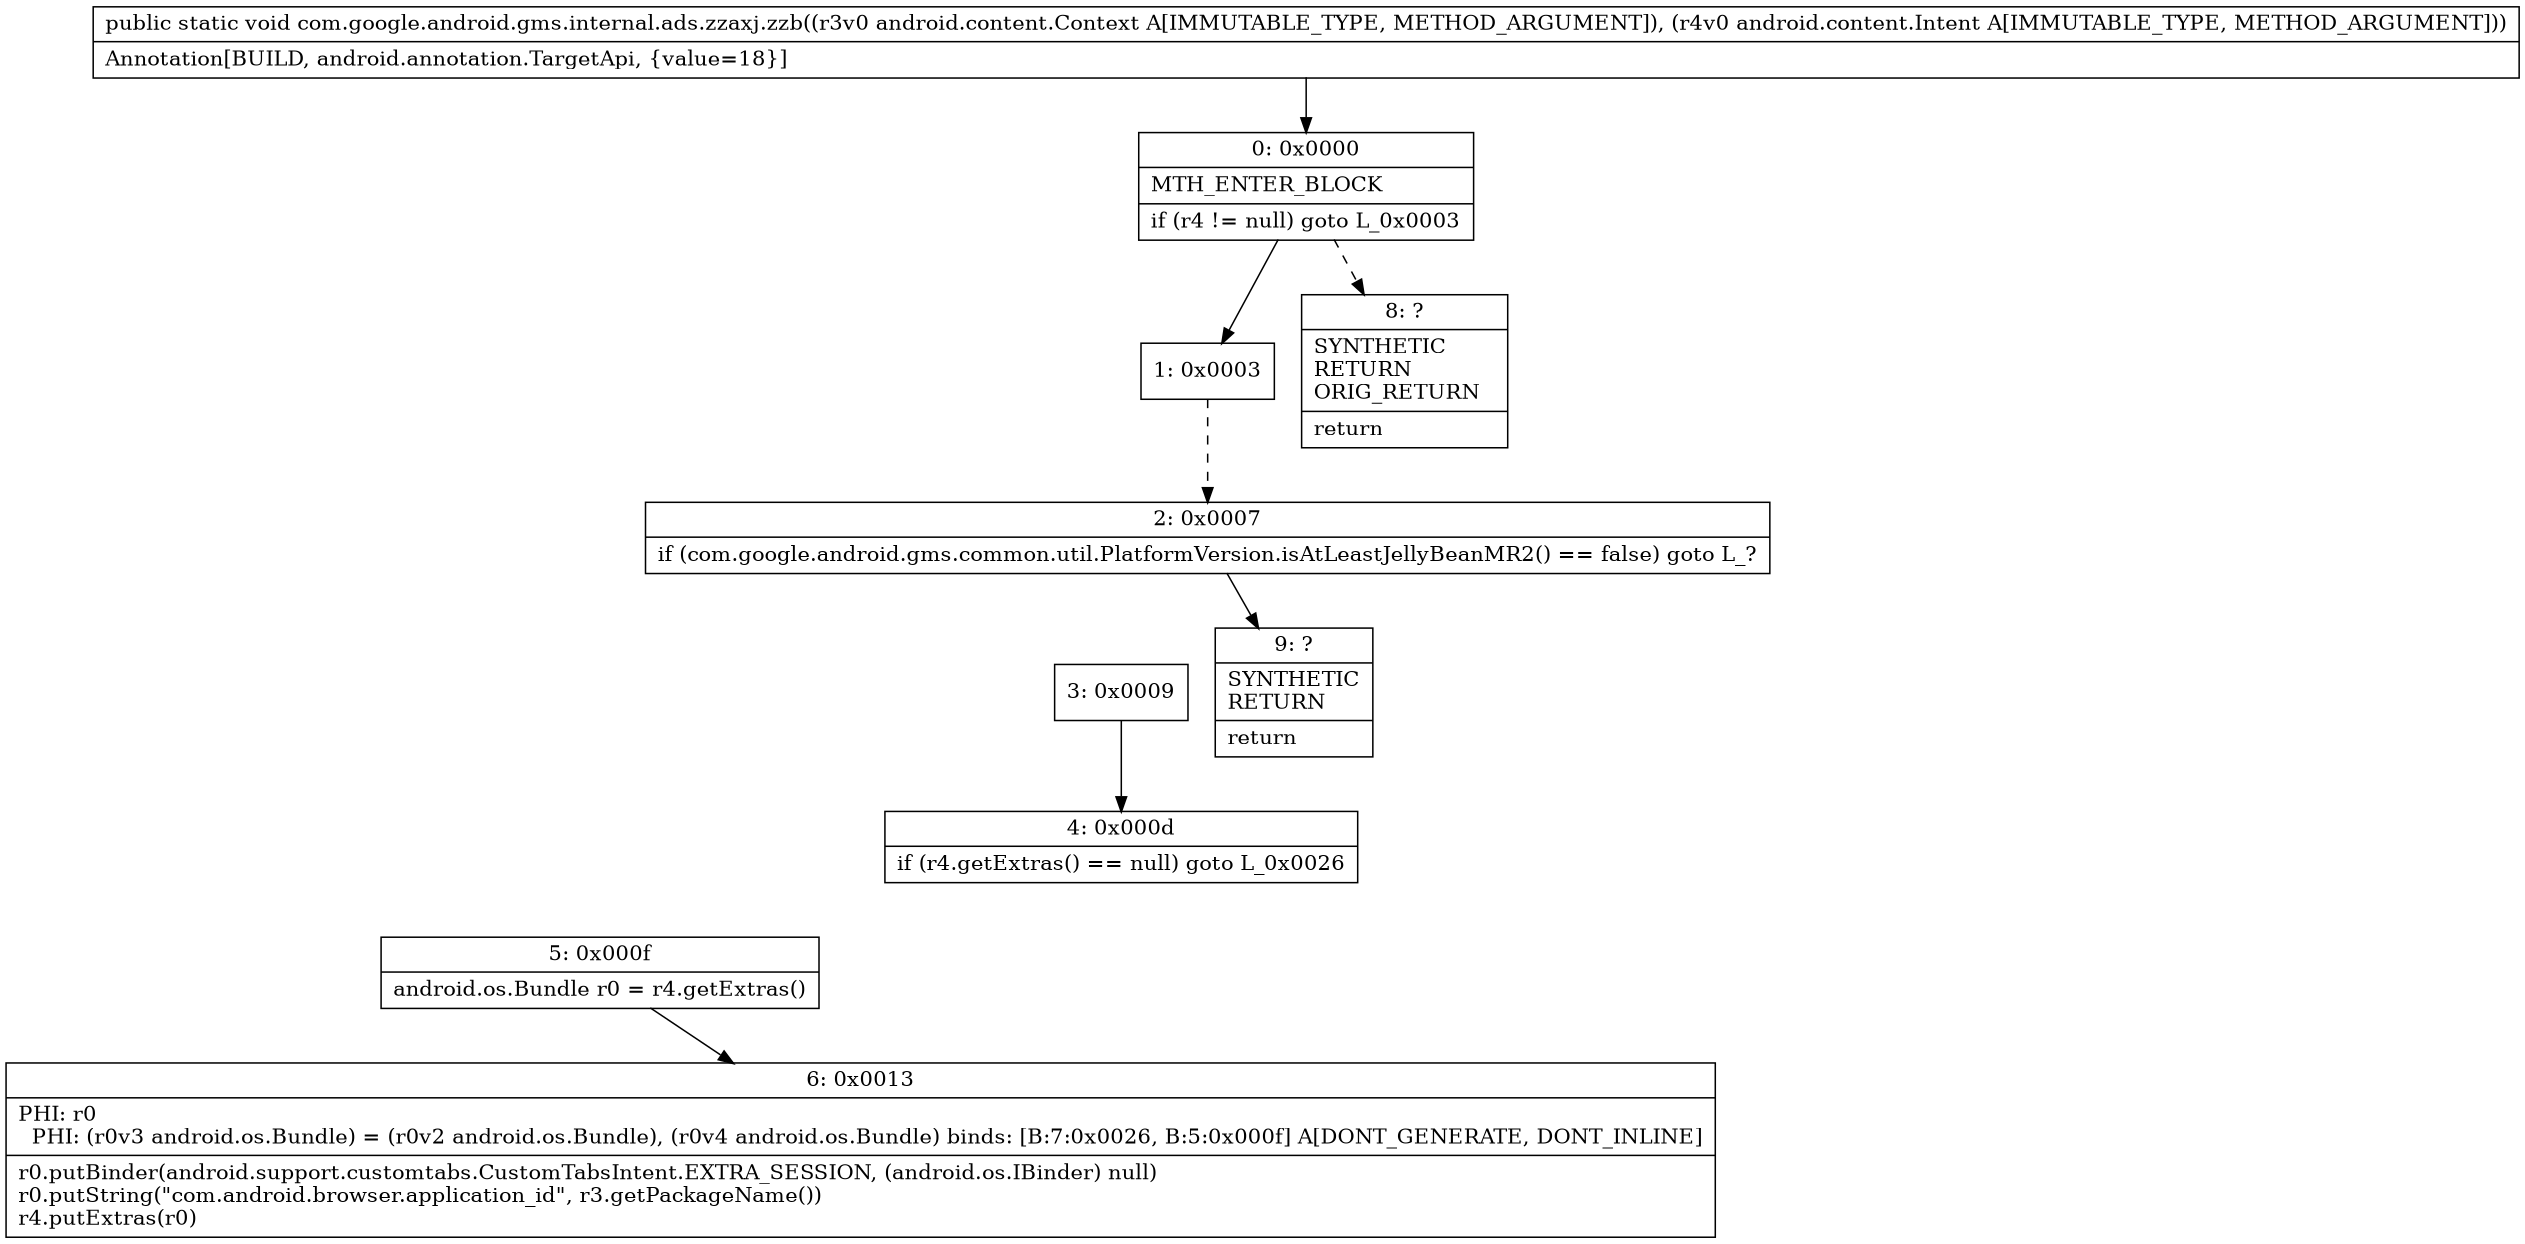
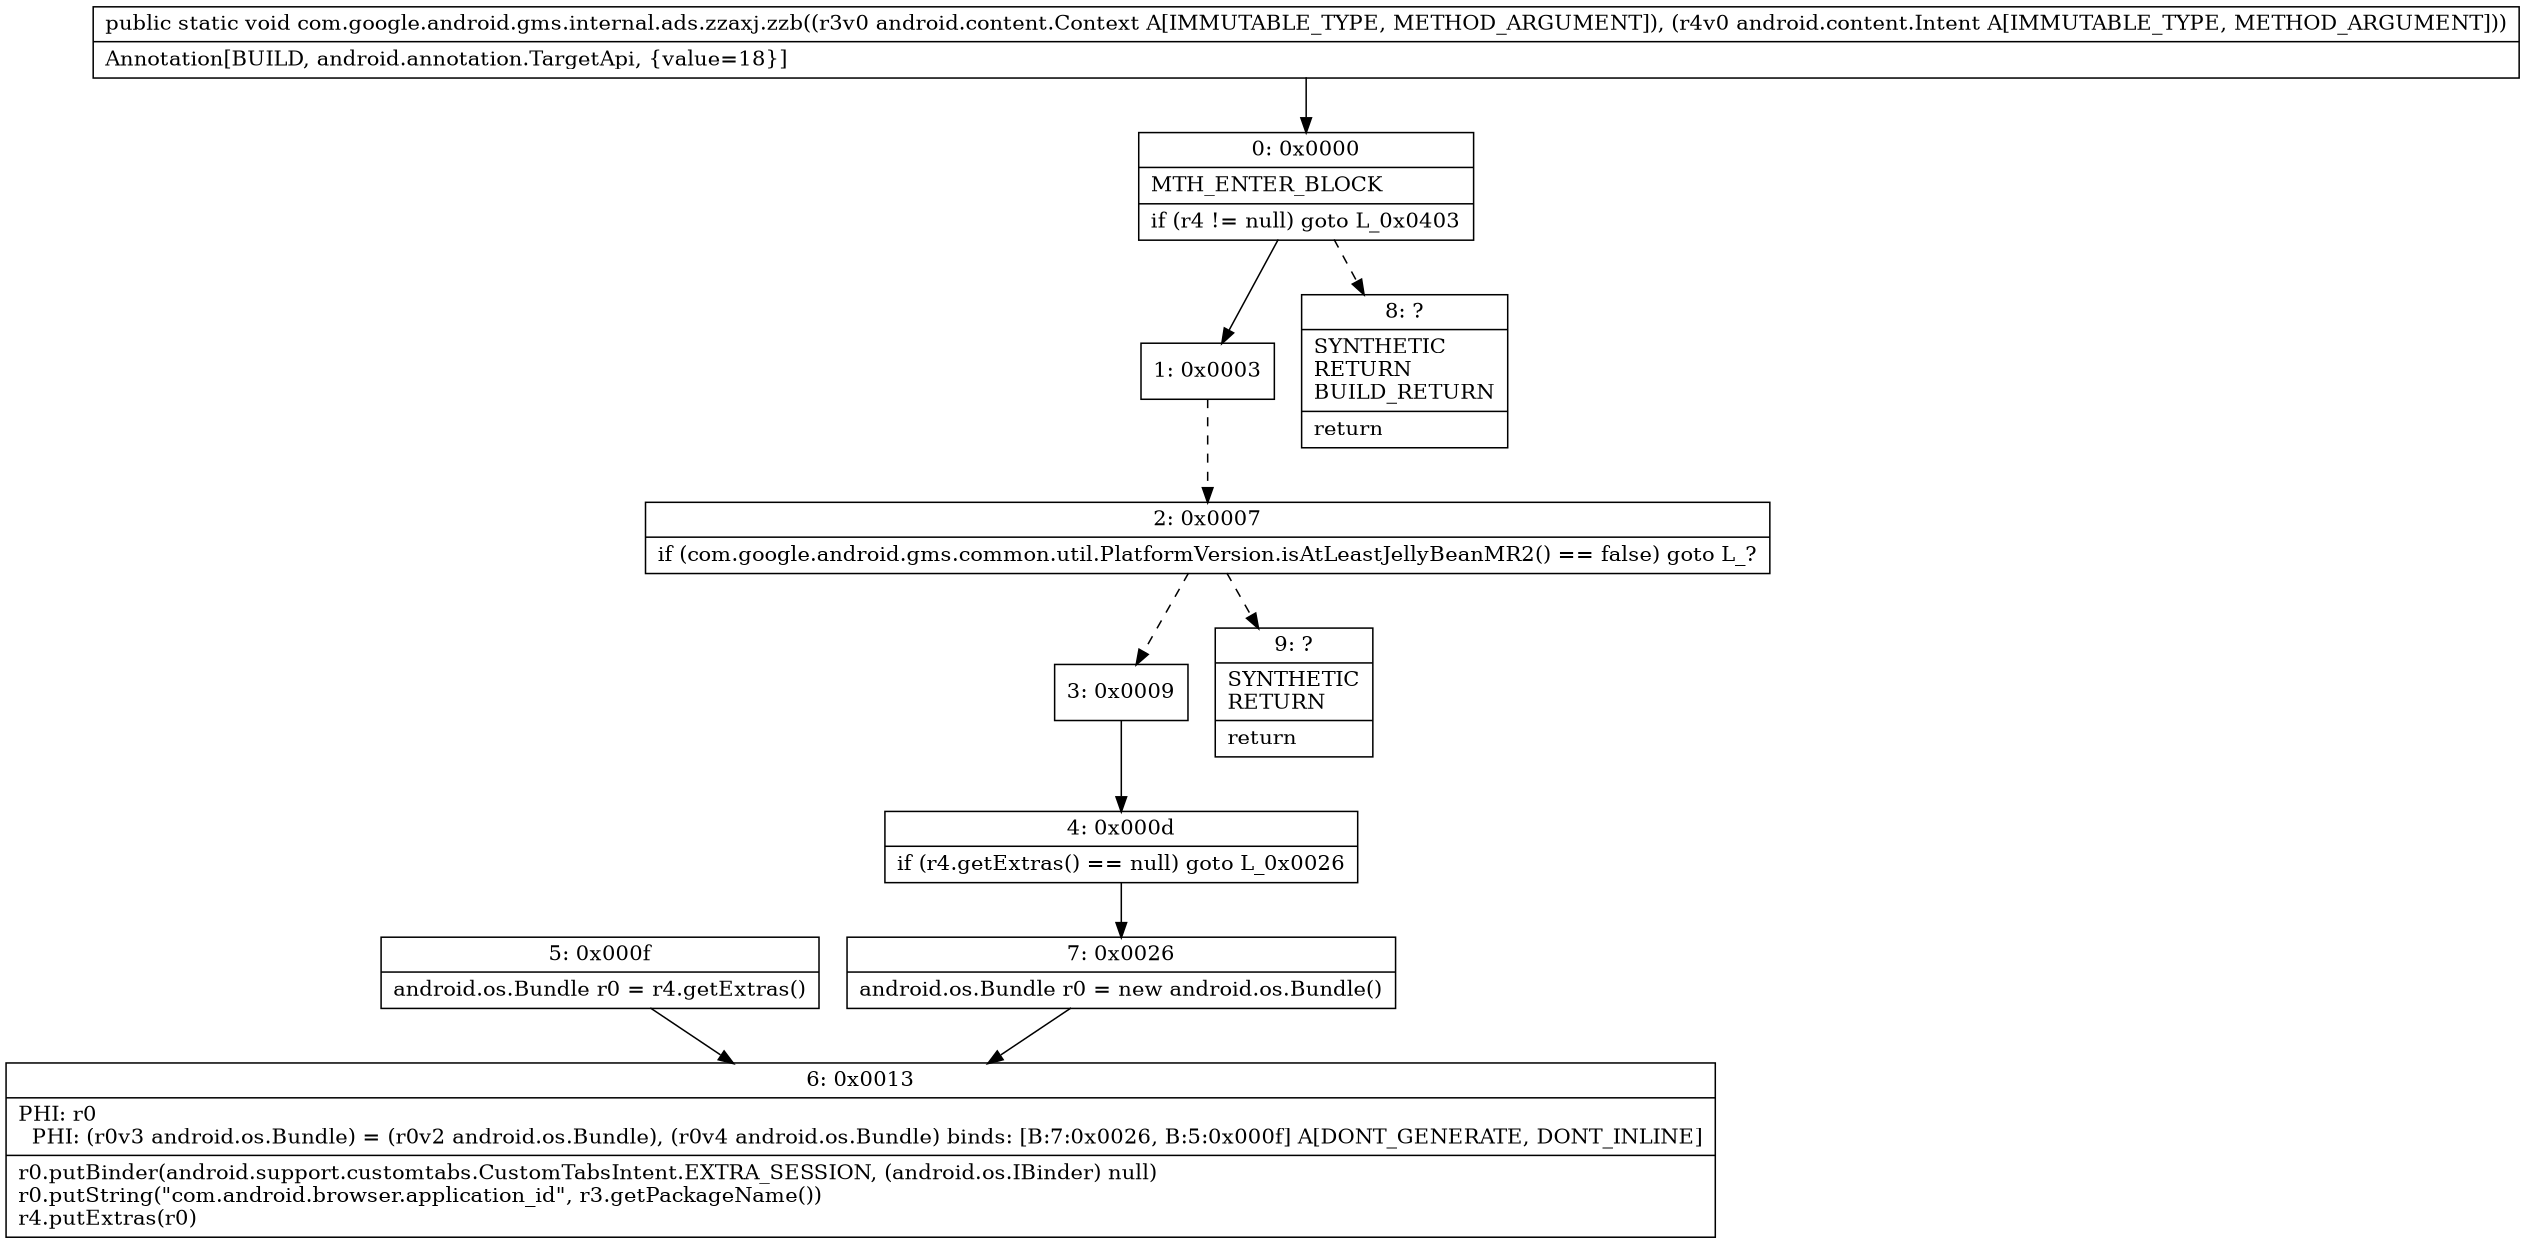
node "0: 0x0000": text "if (r4 != null) goto L_0x0003" -> "if (r4 != null) goto L_0x0403"
node "8: ?": text "ORIG_RETURN" -> "BUILD_RETURN"
edge "2: 0x0007" -> "9: ?": style solid -> dashed
edge "2: 0x0007" -> "3: 0x0009": added
node "7: 0x0026": added
